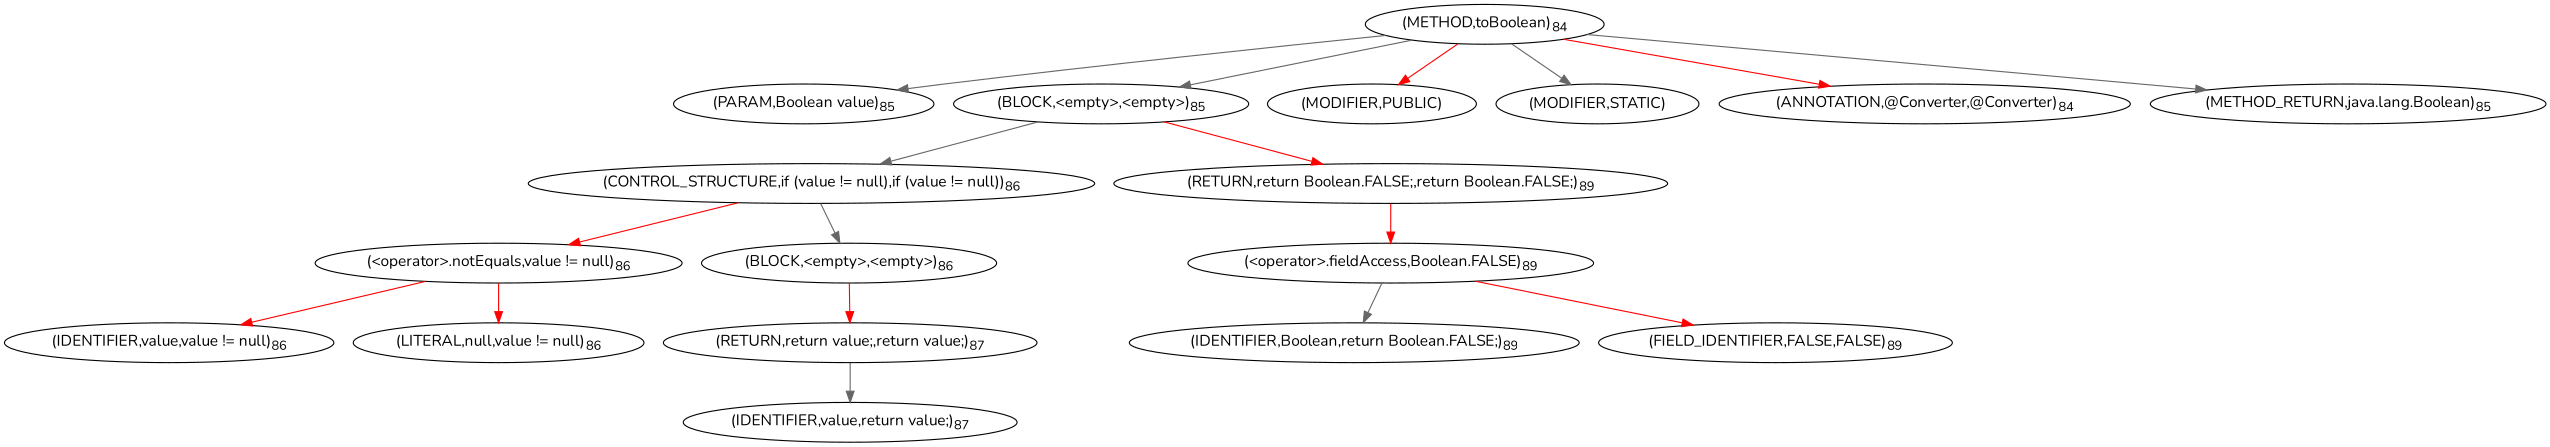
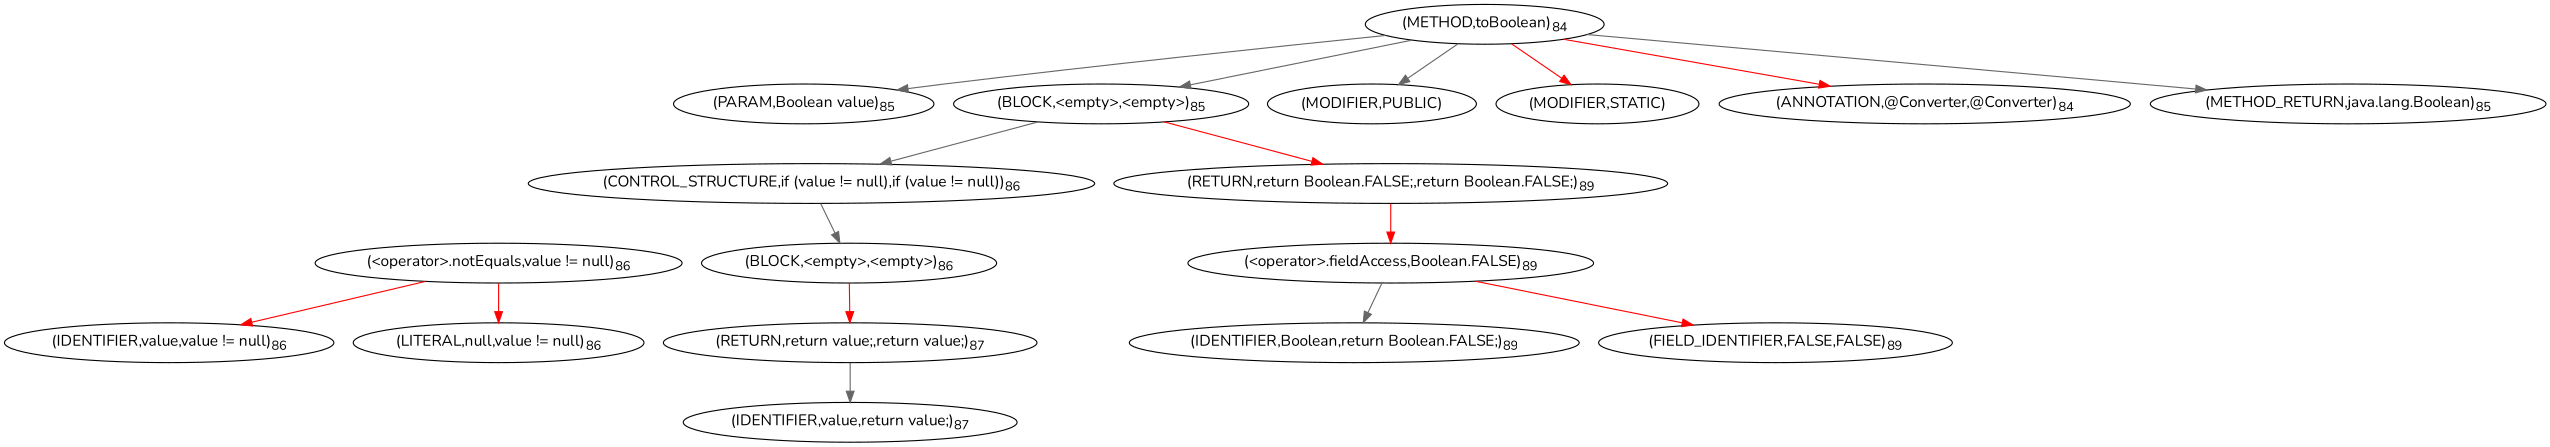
edge "(METHOD,toBoolean)" -> "(MODIFIER,PUBLIC)": color red -> gray40
edge "(METHOD,toBoolean)" -> "(MODIFIER,STATIC)": color gray40 -> red
edge "(CONTROL_STRUCTURE,if (value != null),if (value != null))" -> "(<operator>.notEquals,value != null)": removed
